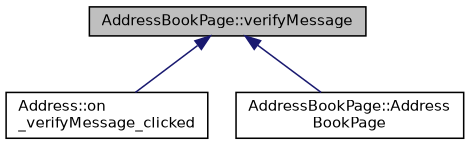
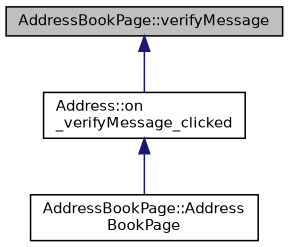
edge "AddressBookPage::Address BookPage" -> "AddressBookPage::verifyMessage": now "AddressBookPage::Address BookPage" -> "Address::on _verifyMessage_clicked"
